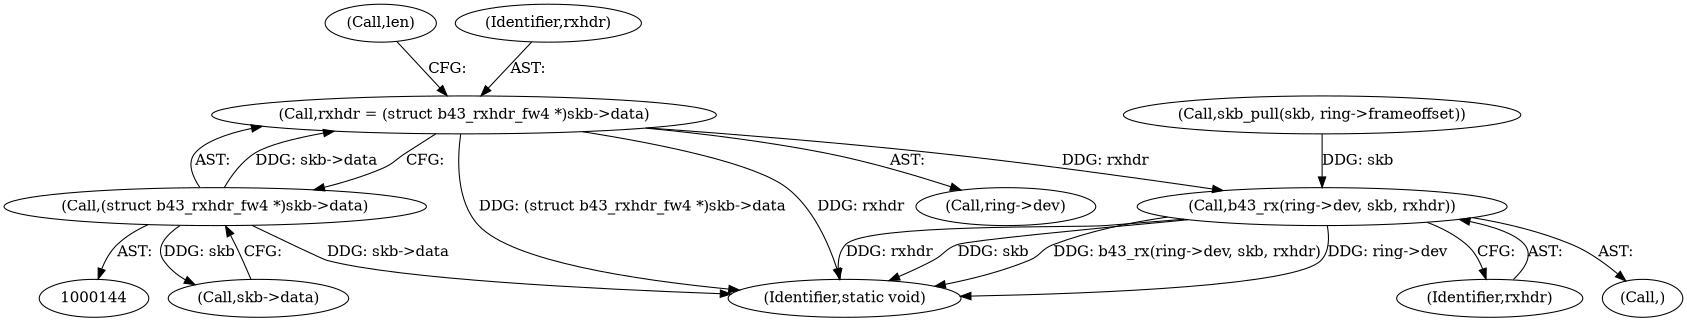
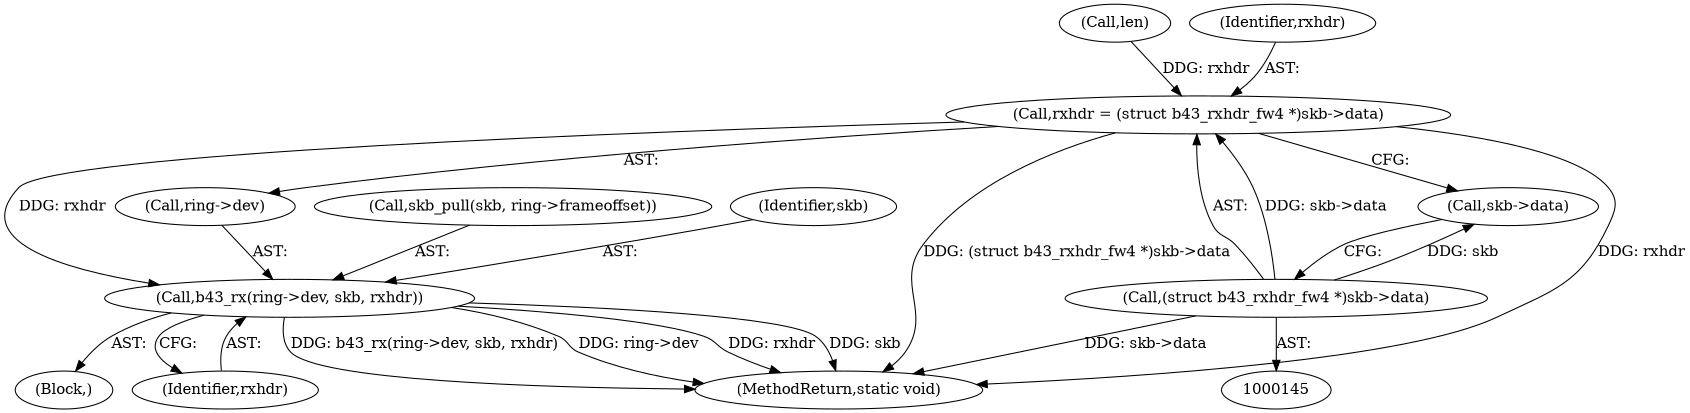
edge "(Call,len)" -> "(Call,rxhdr = (struct b43_rxhdr_fw4 *)skb->data)": label "CFG: " -> "DDG: rxhdr"
edge "(Call,skb_pull(skb, ring->frameoffset))" -> "(Call,b43_rx(ring->dev, skb, rxhdr))": label "DDG: skb" -> "AST: "
edge "(Call,rxhdr = (struct b43_rxhdr_fw4 *)skb->data)" -> "(Call,(struct b43_rxhdr_fw4 *)skb->data)": now "(Call,rxhdr = (struct b43_rxhdr_fw4 *)skb->data)" -> "(Call,skb->data)"
node "(Identifier,skb)": added
edge "(Call,ring->dev)" -> "(Call,b43_rx(ring->dev, skb, rxhdr))": added, label "AST:"
node "1000144": label "1000144" -> "1000145"
node "(Identifier,static void)": label "(Identifier,static void)" -> "(MethodReturn,static void)"
node "(Call,)": label "(Call,)" -> "(Block,)"
